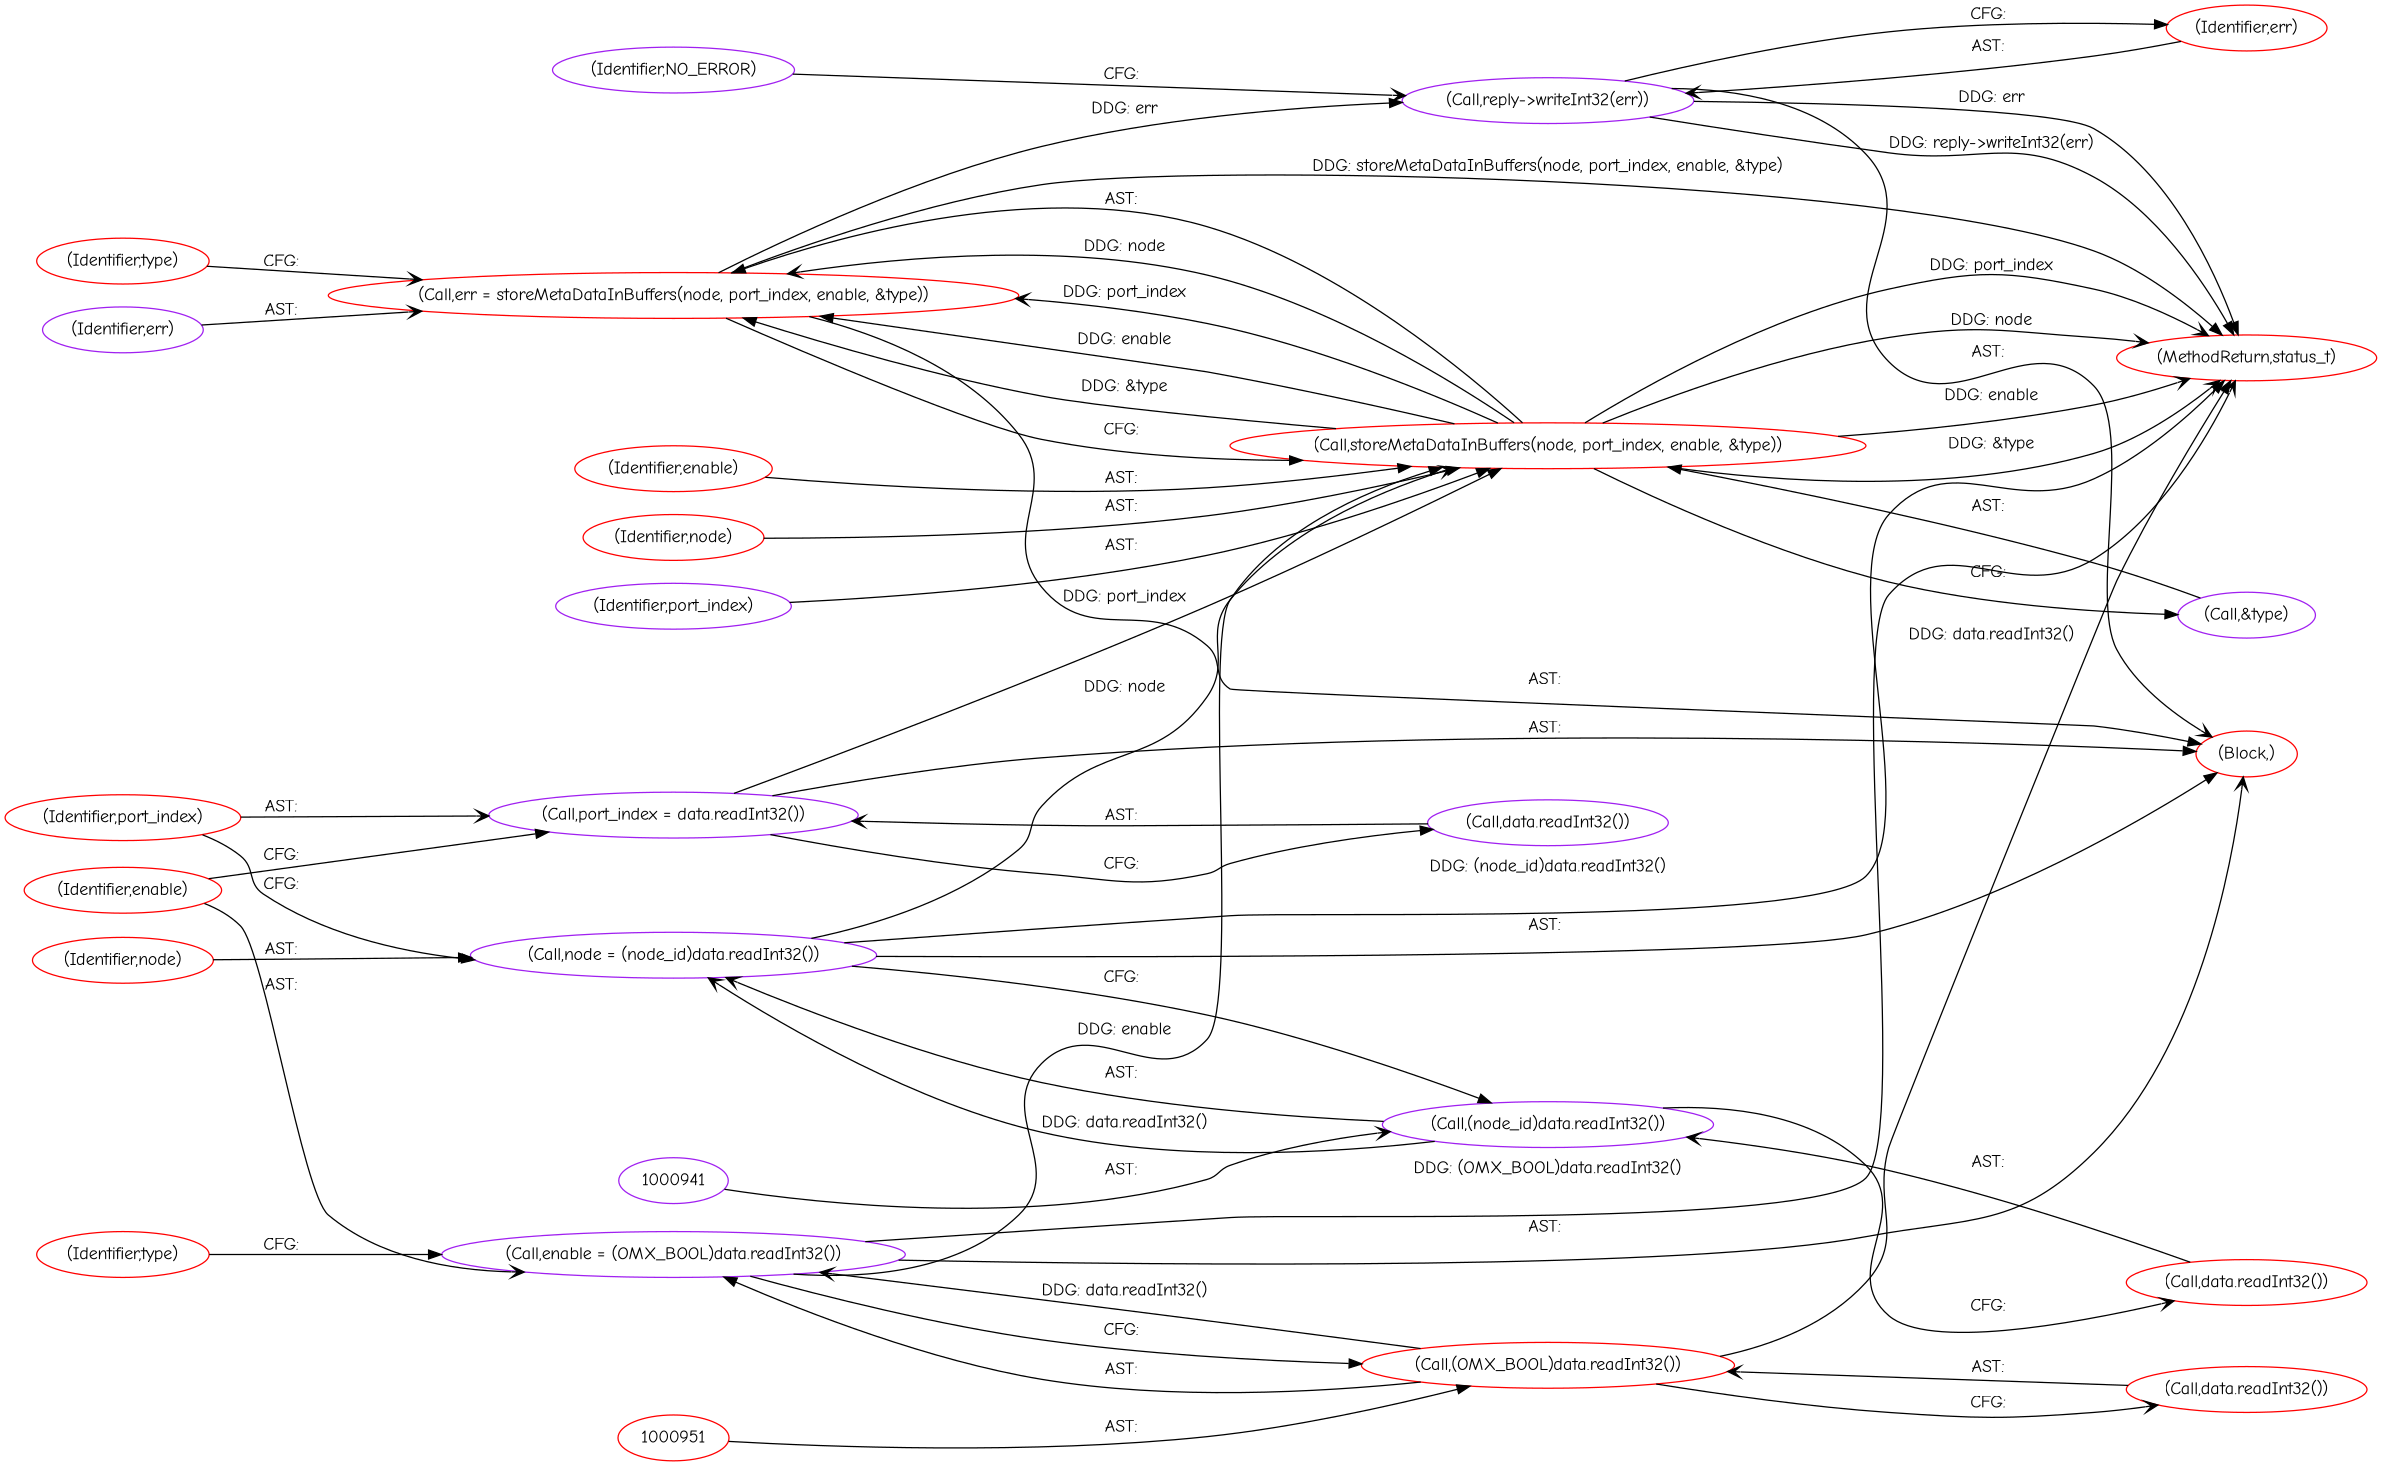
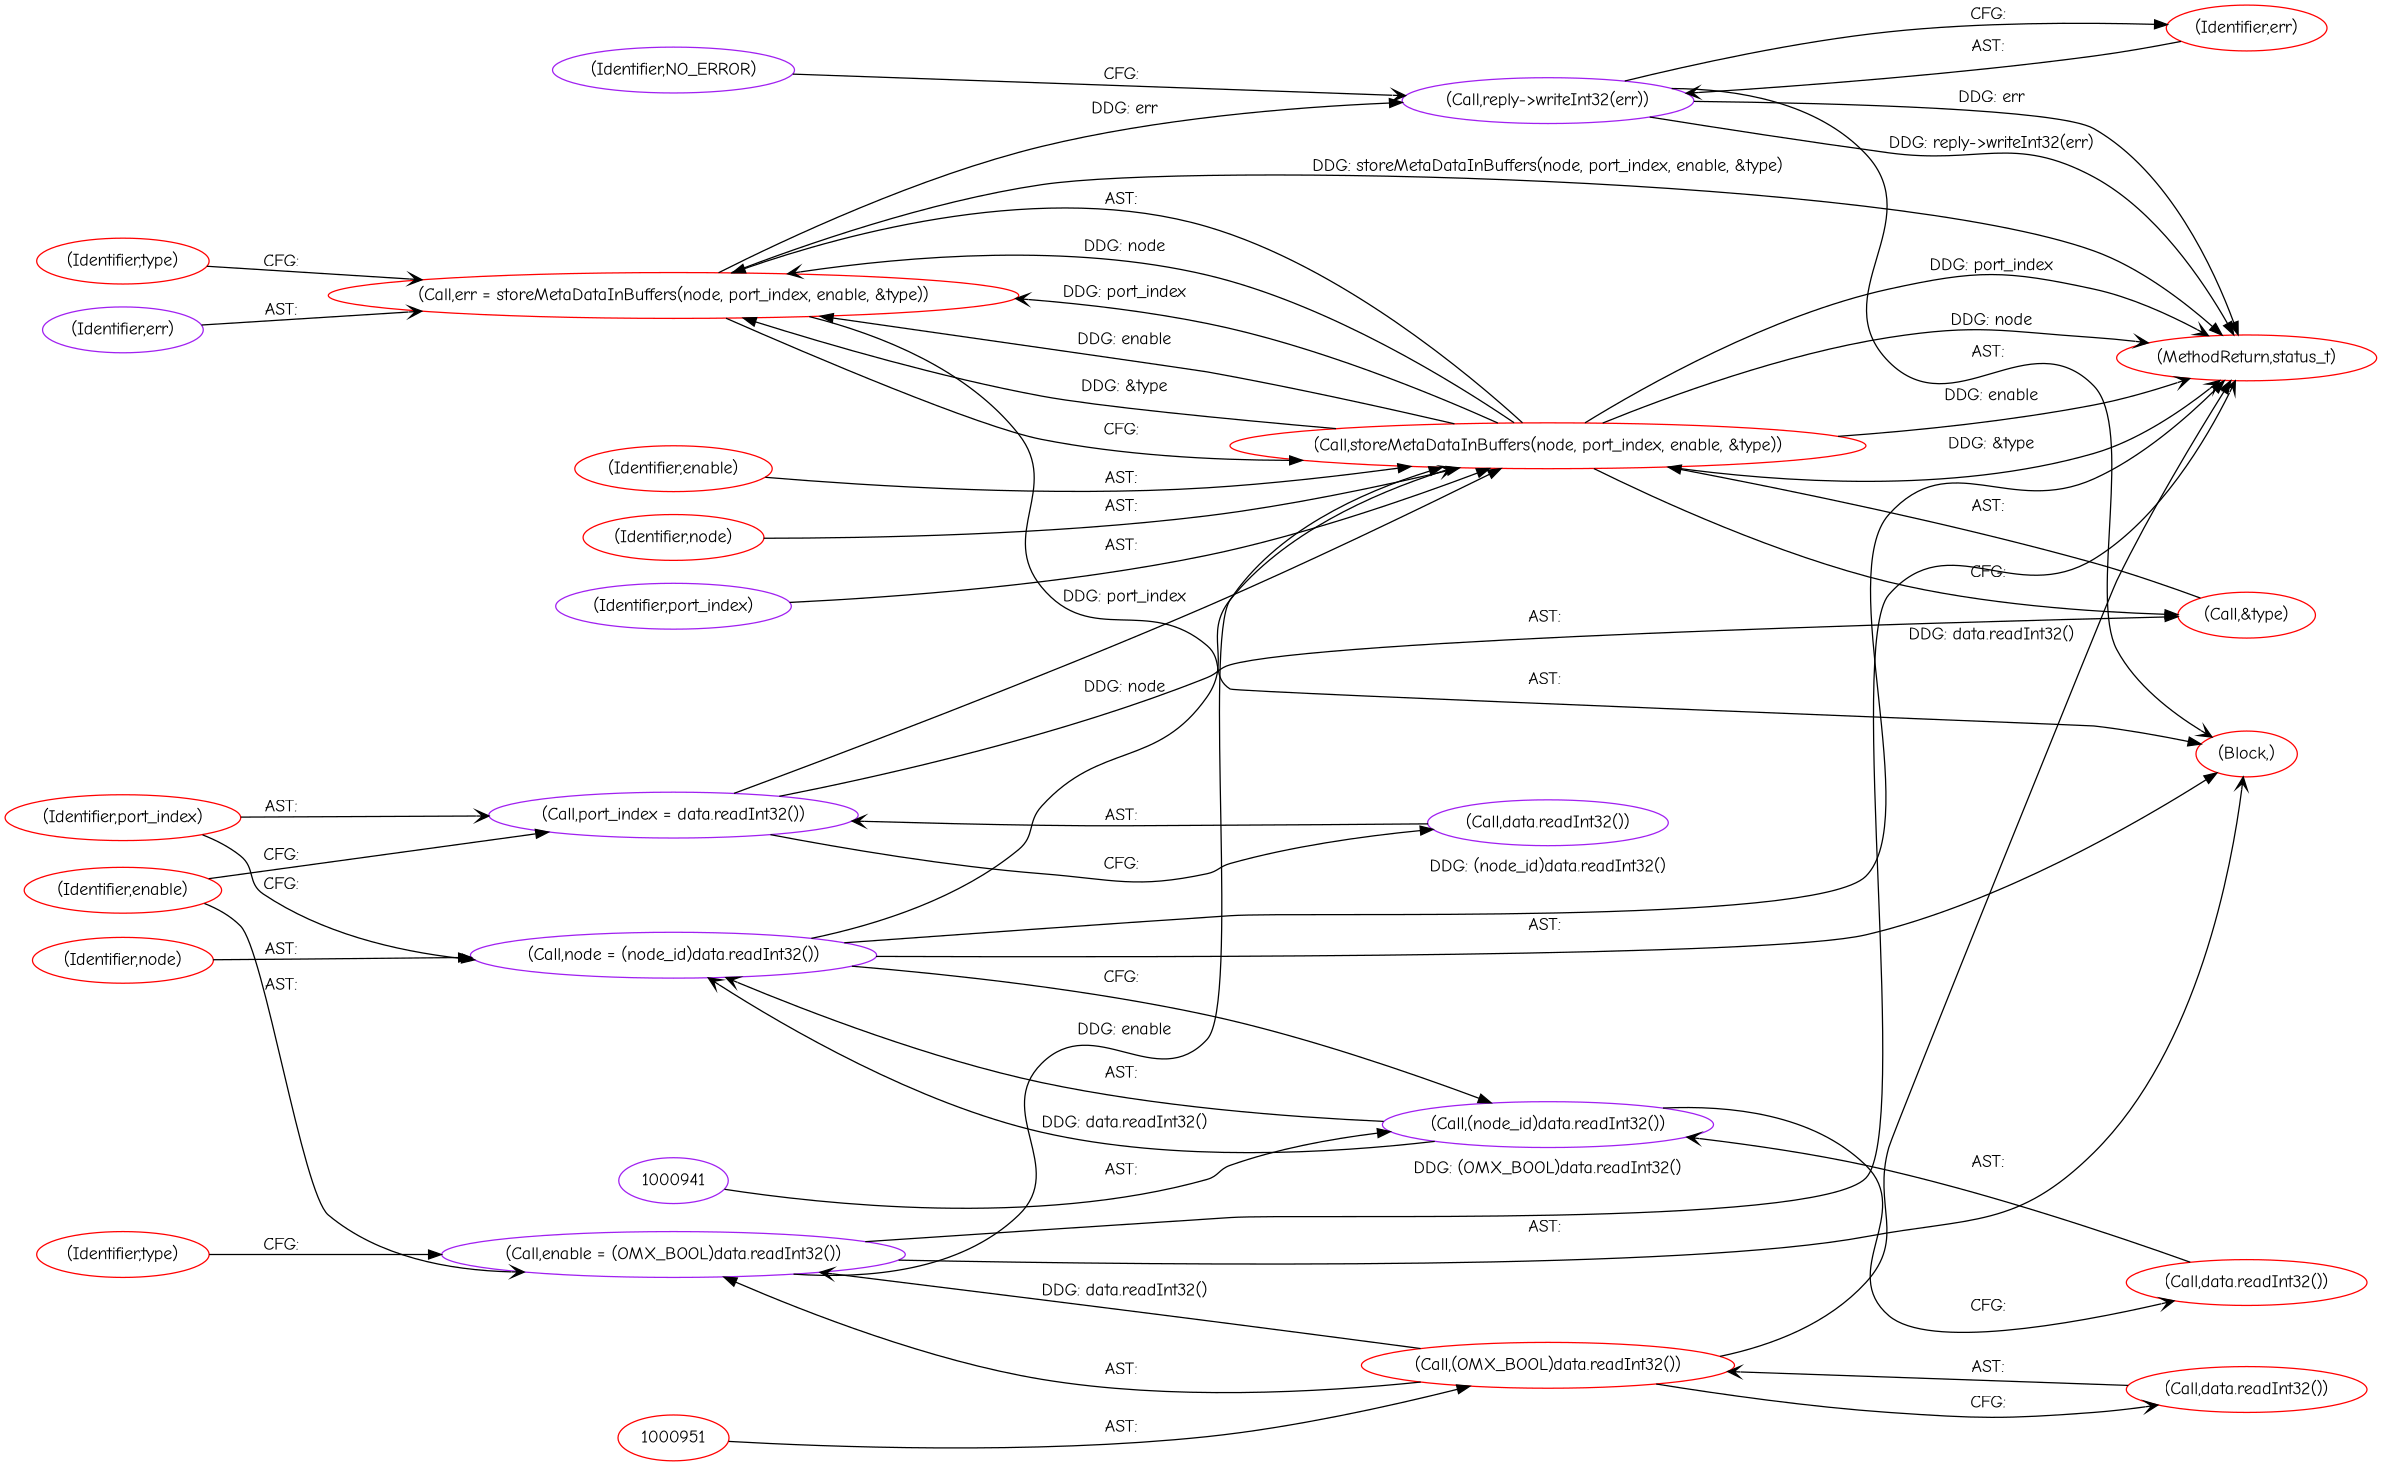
node "(Call,&type)": color purple -> red
edge "(Call,port_index = data.readInt32())" -> "(Block,)": now "(Call,port_index = data.readInt32())" -> "(Call,&type)"
edge "1000941" -> "(Call,(node_id)data.readInt32())": arrowhead vee -> normal
edge "(Call,enable = (OMX_BOOL)data.readInt32())" -> "(Call,(OMX_BOOL)data.readInt32())": removed, label "CFG:"
